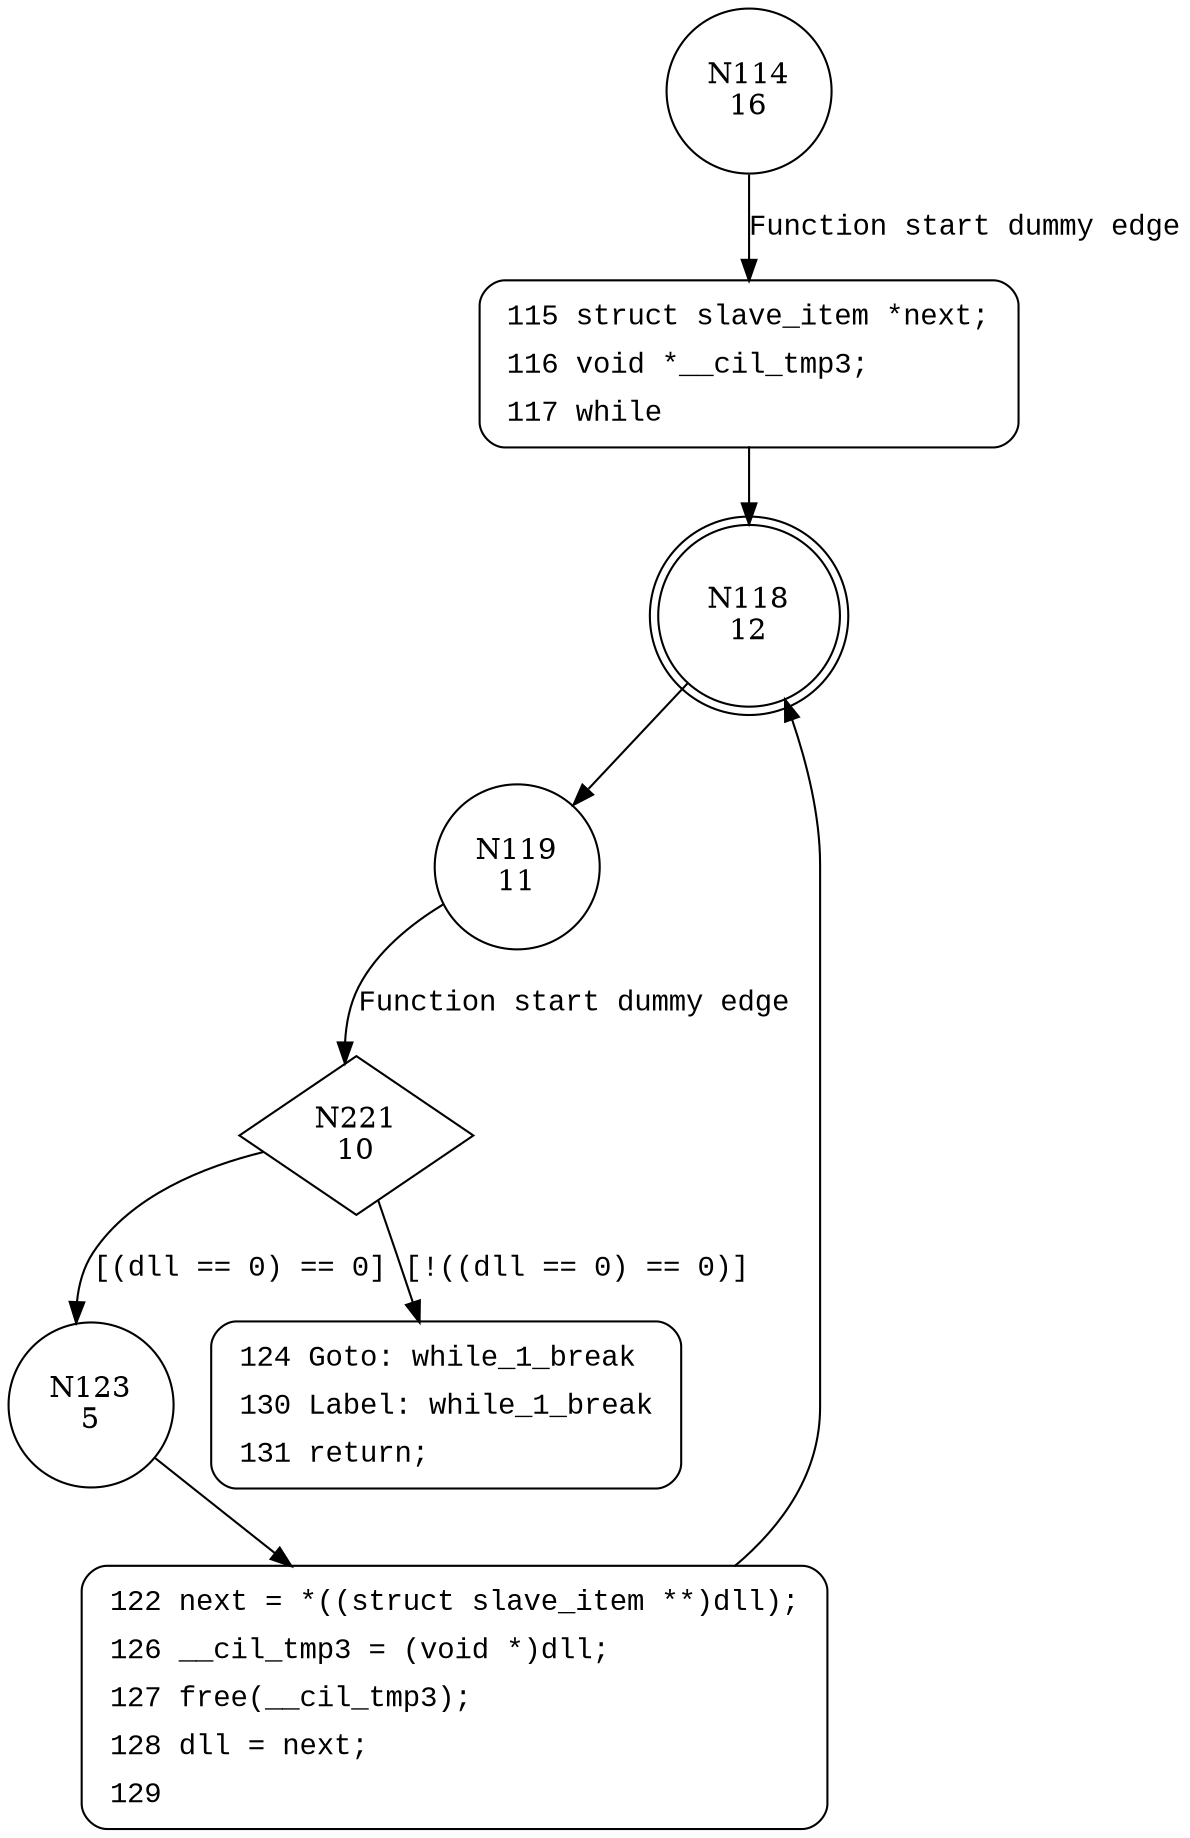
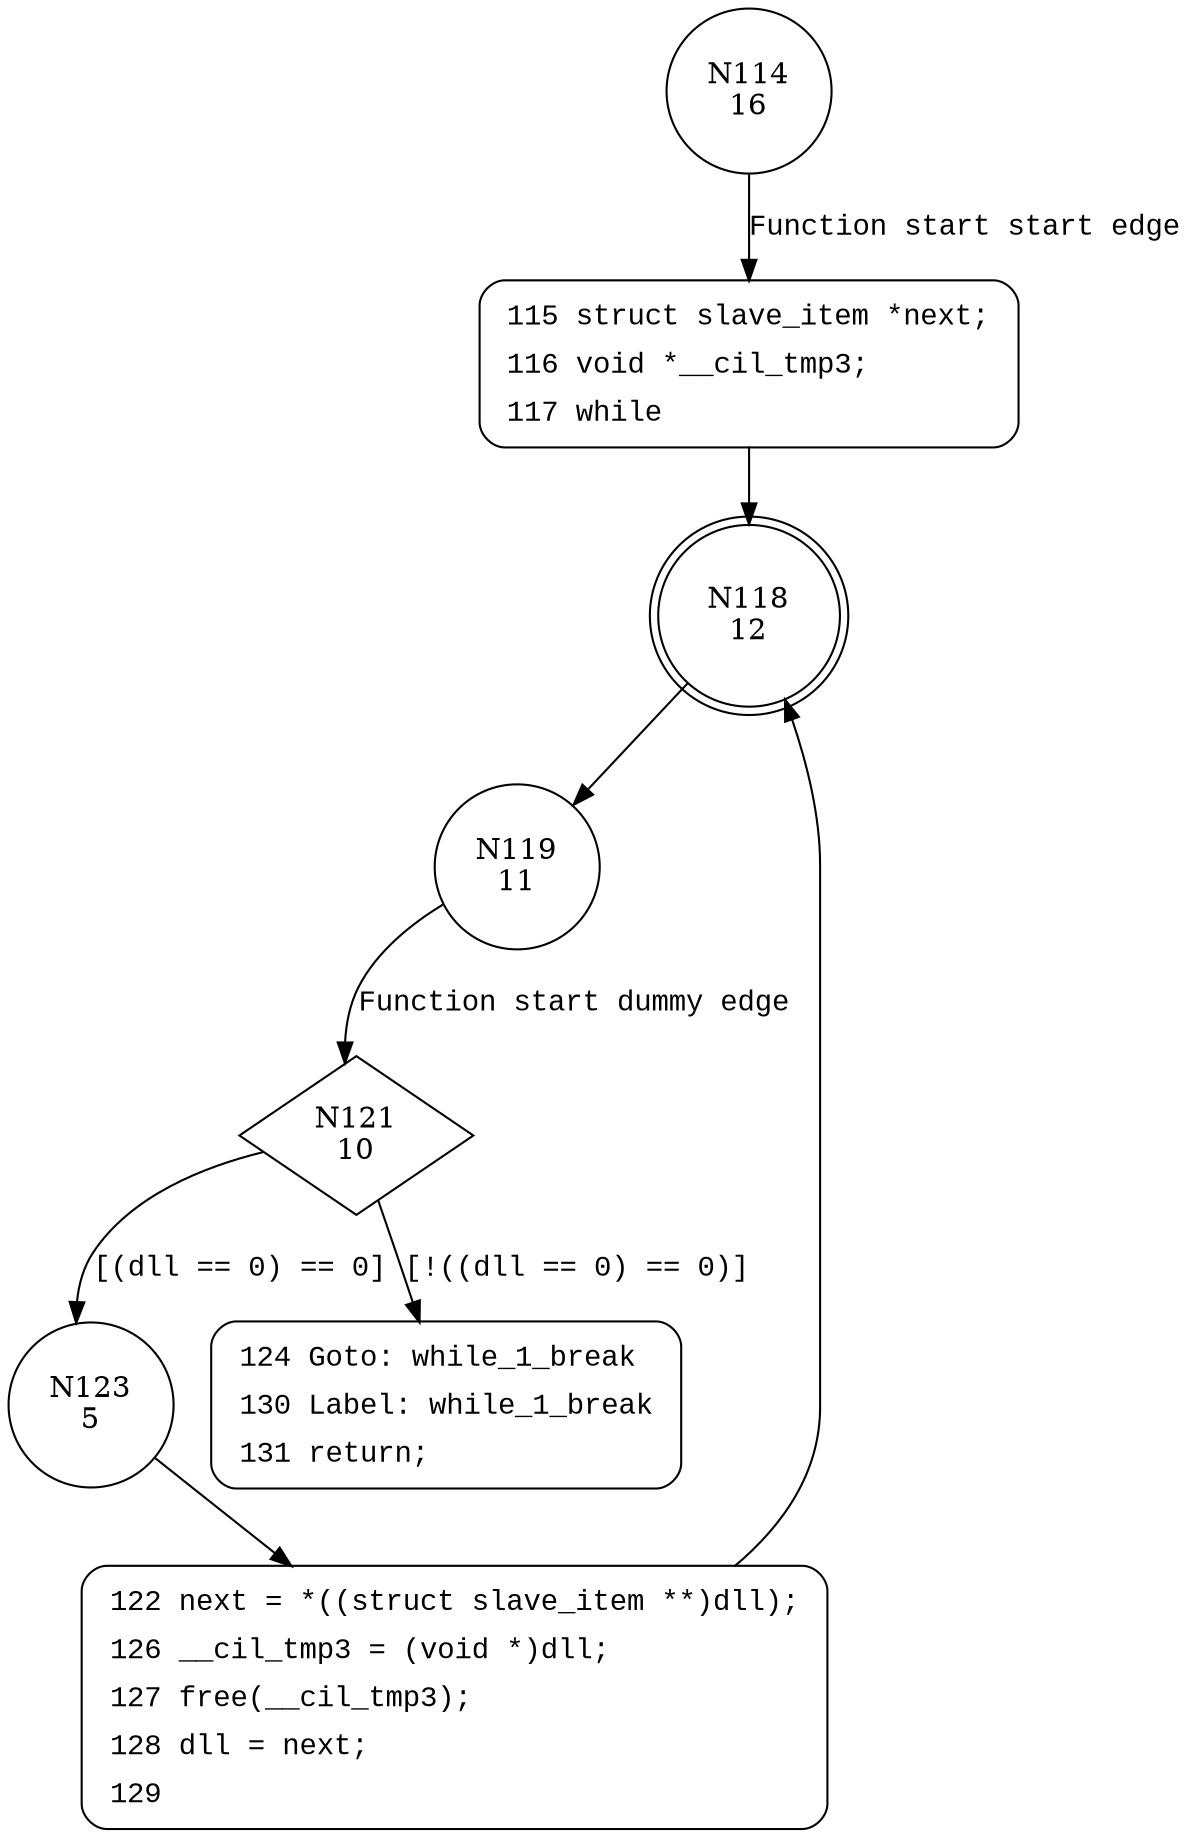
edge "N114 16" -> "115": label "Function start dummy edge" -> "Function start start edge"
node "N221 10": label "N221 10" -> "N121 10"
